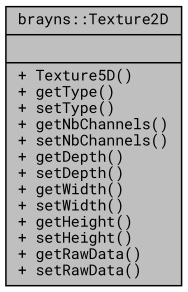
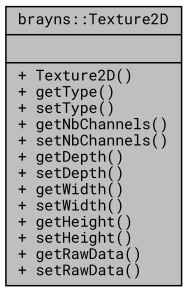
node "brayns::Texture2D": text "+ Texture5D()" -> "+ Texture2D()"
